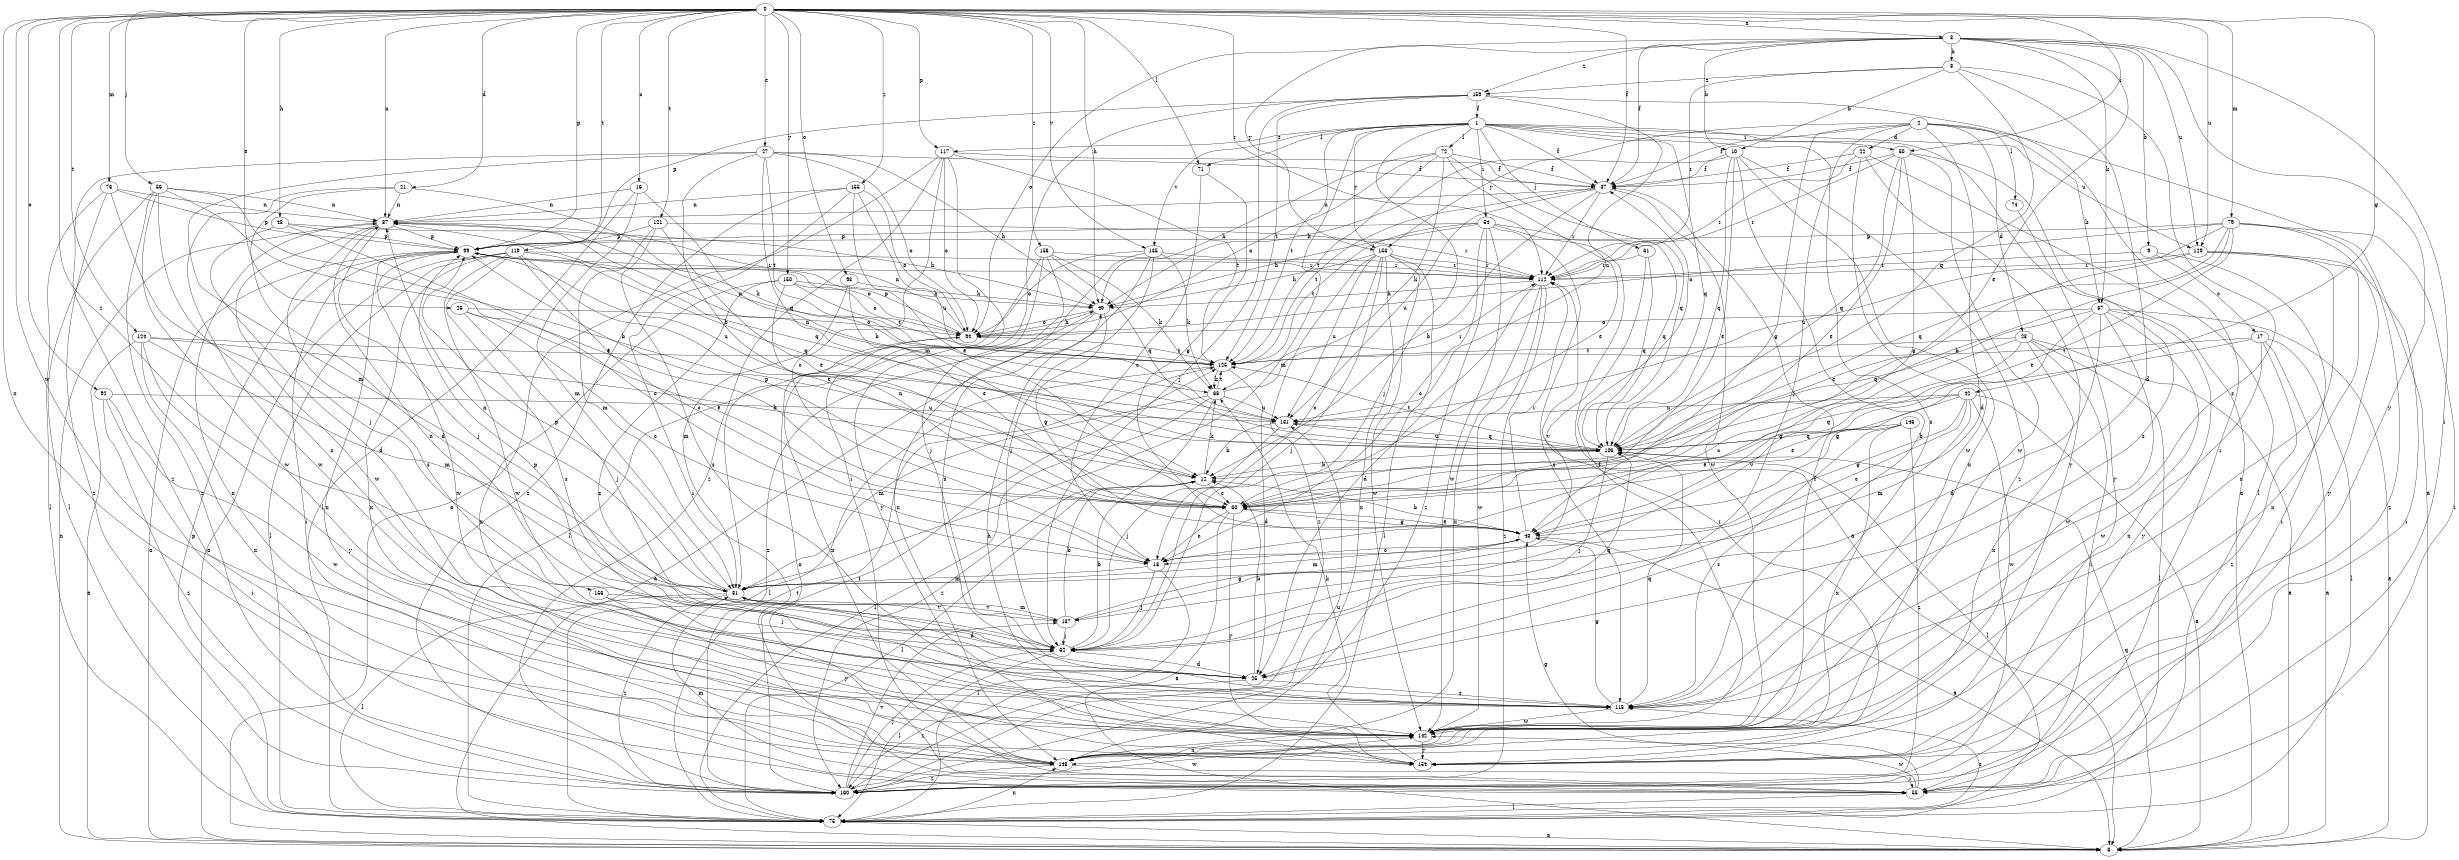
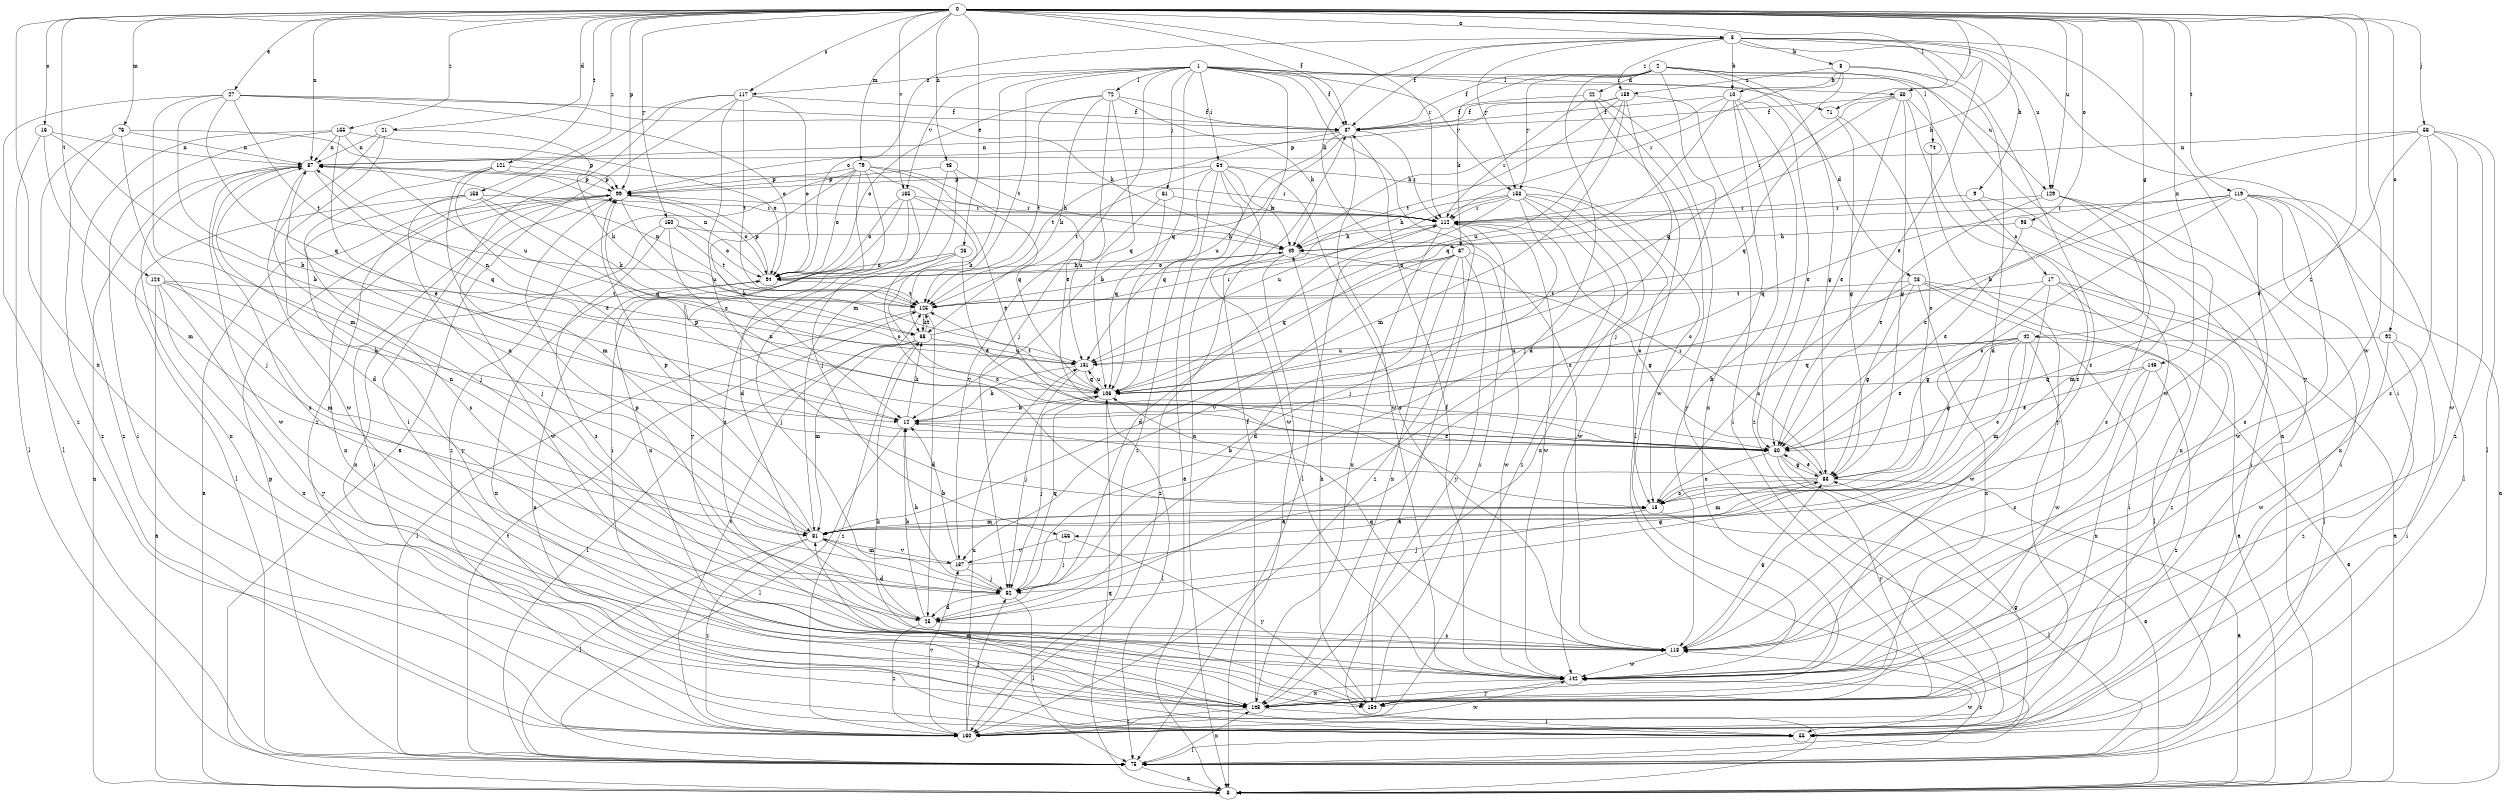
edge "0" -> "146": added, label "x"
edge "0" -> "117": label "p" -> "s"
edge "159" -> "1": now "159" -> "37"
edge "135" -> "62": now "135" -> "156"
node "43": label "43" -> "83"
